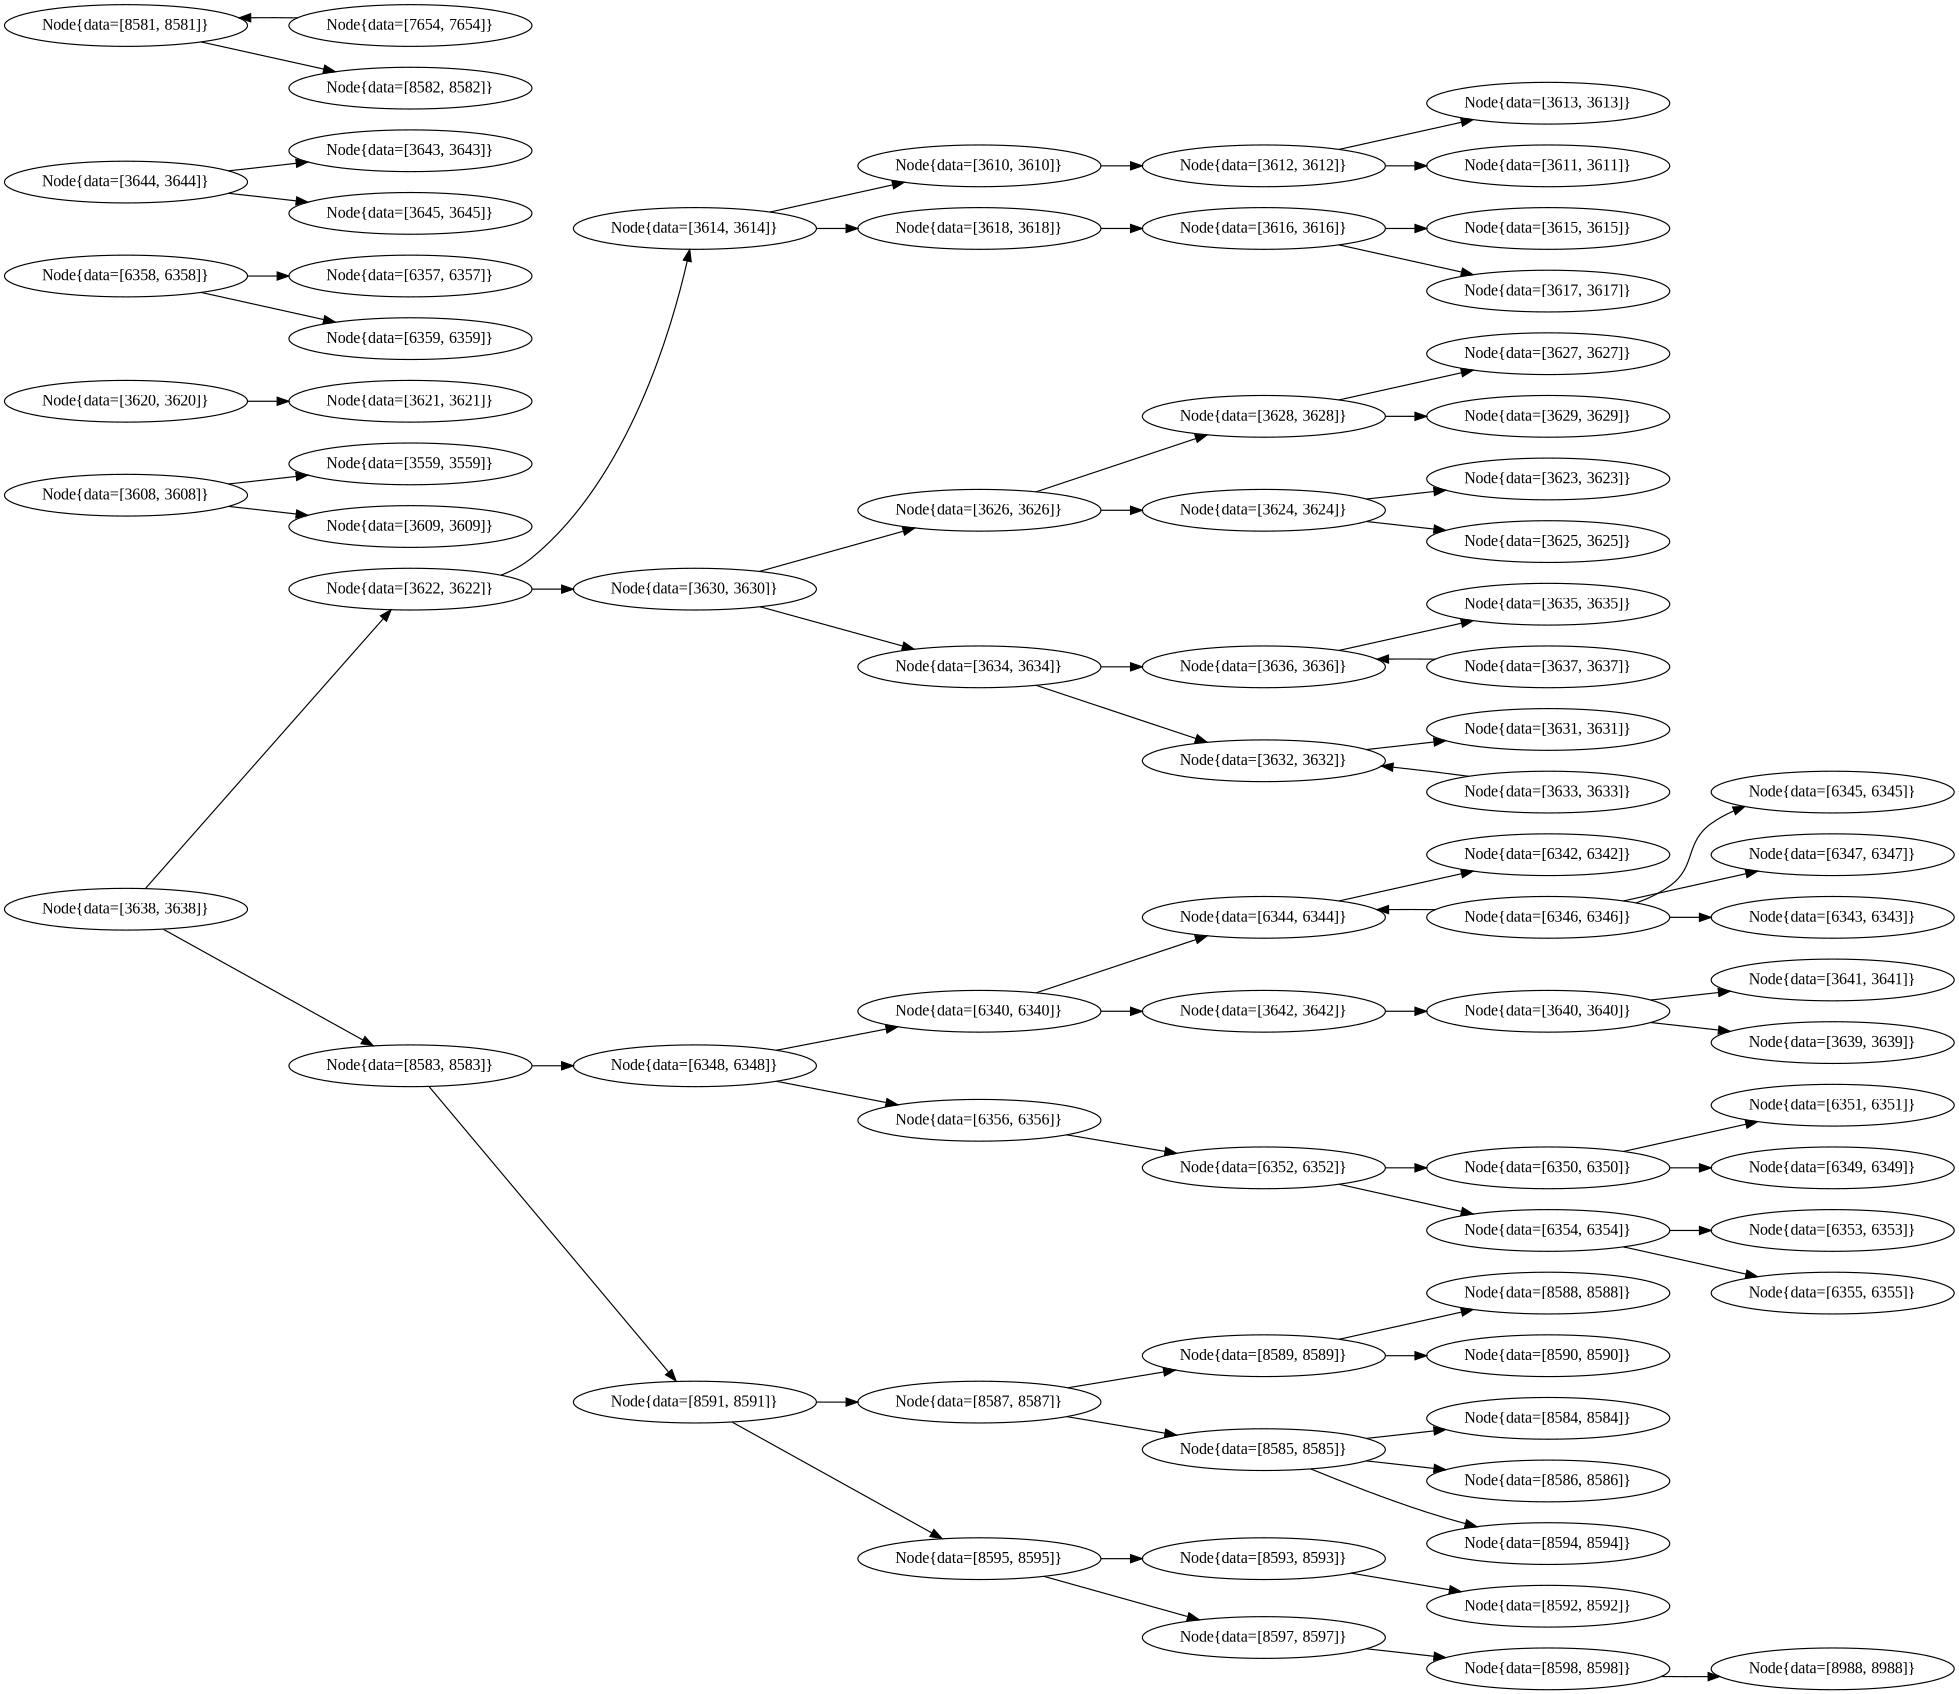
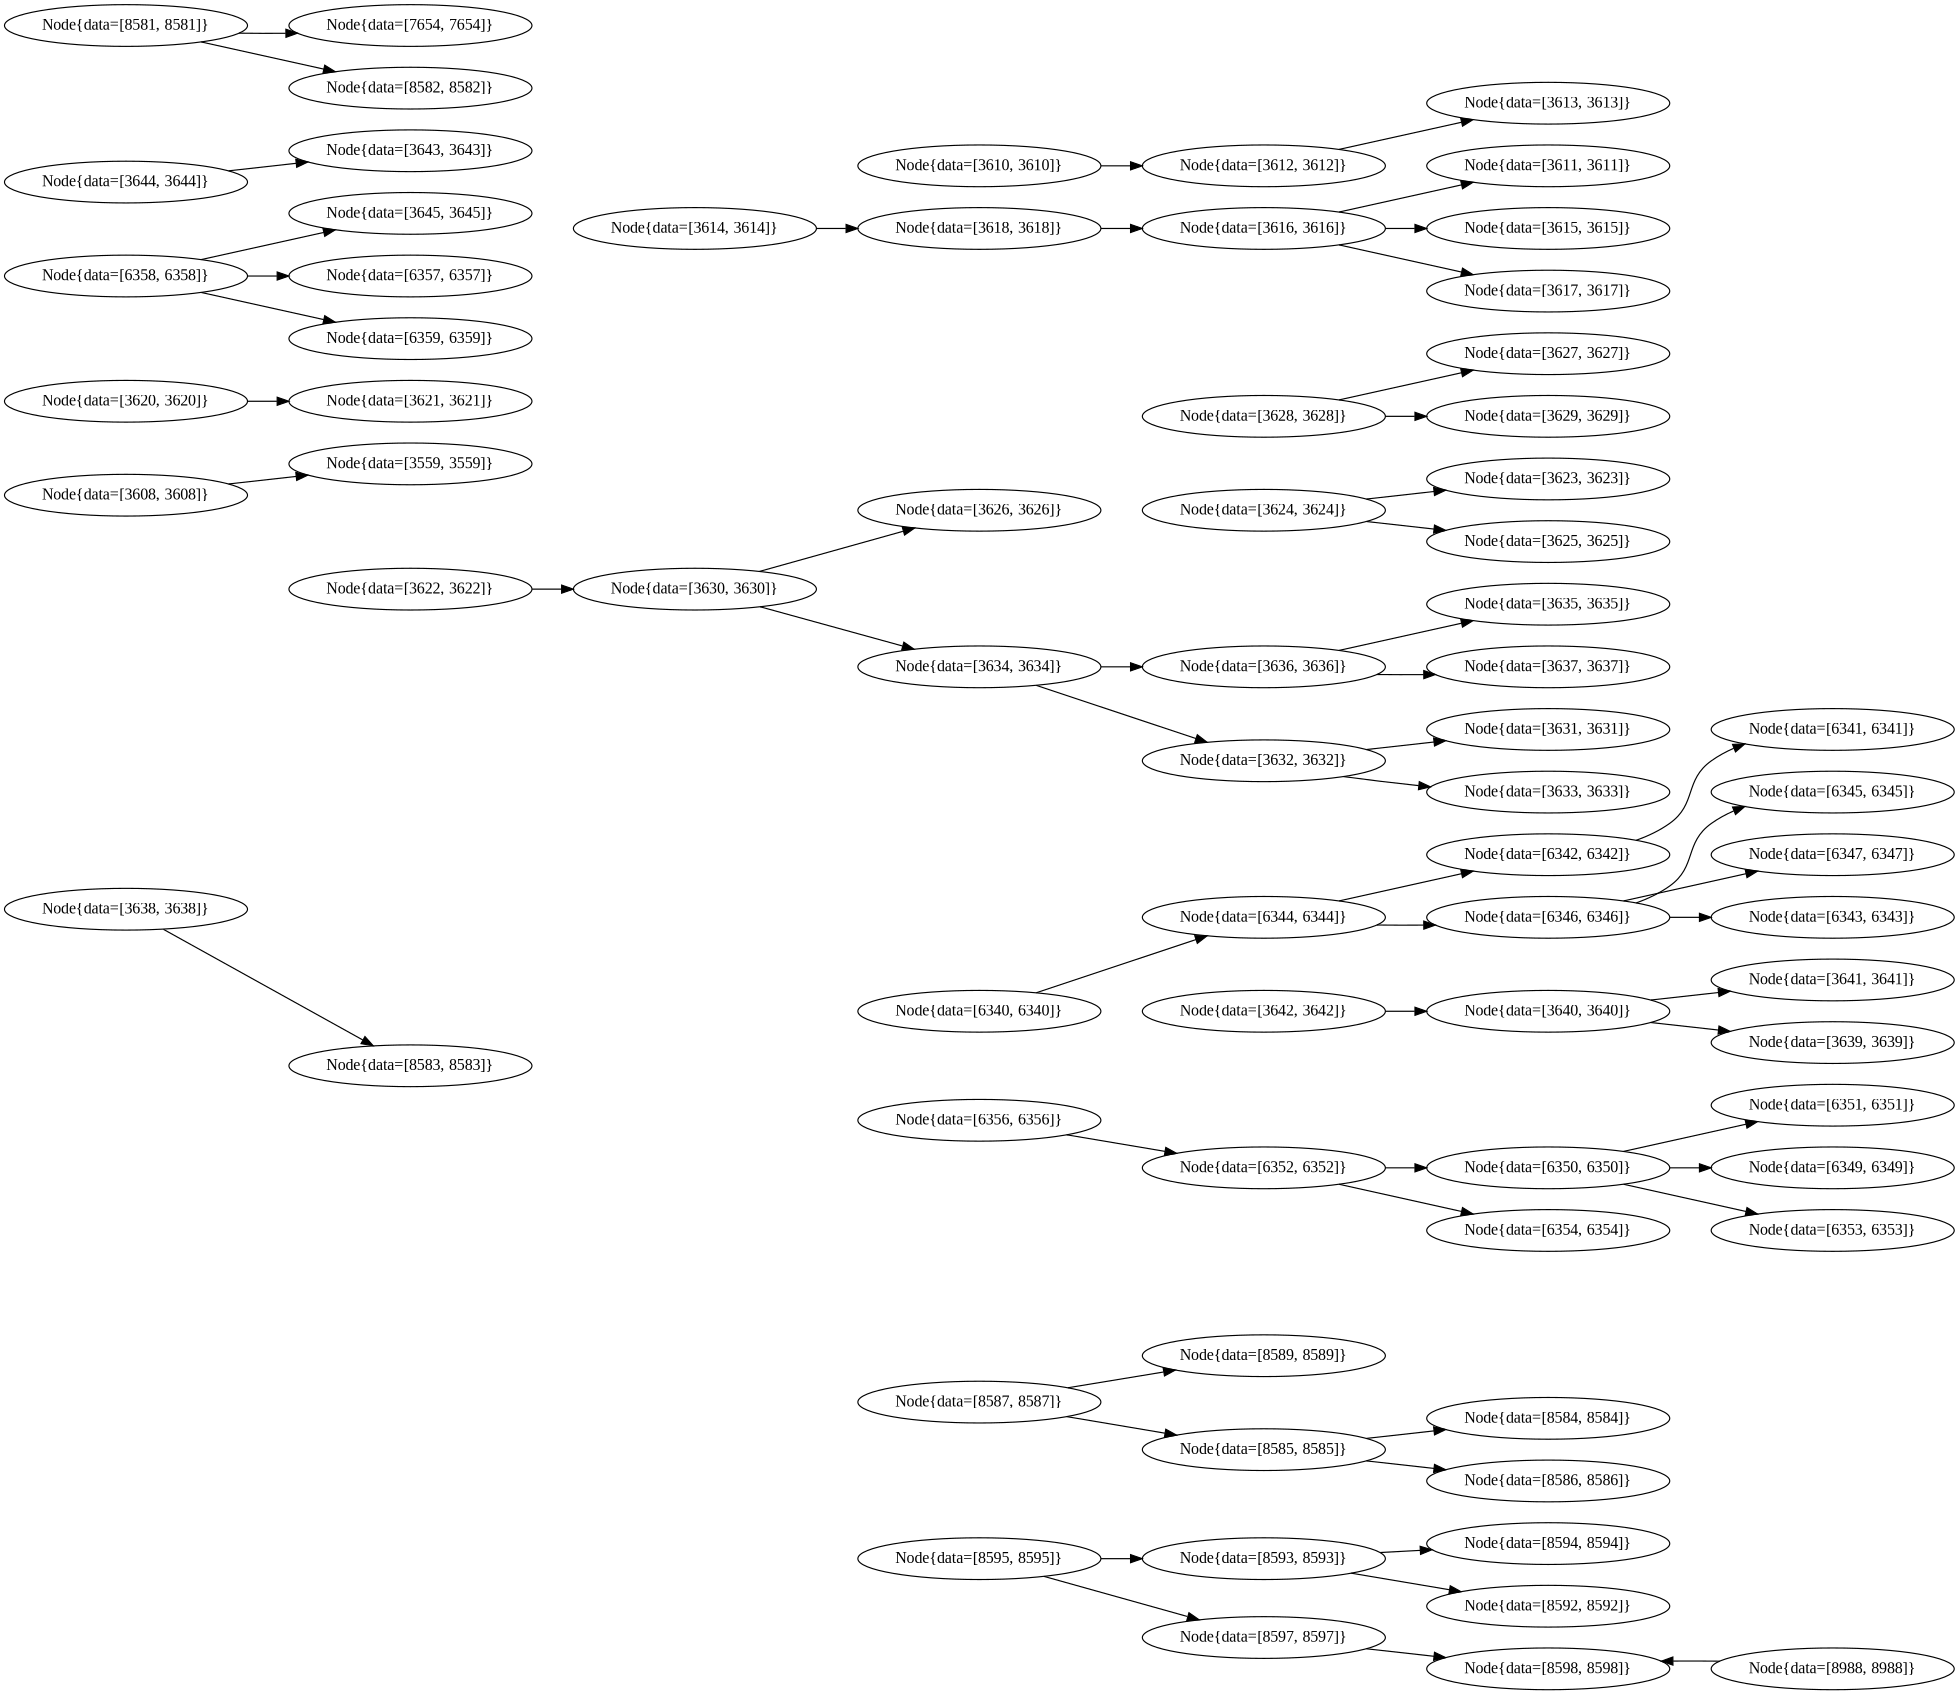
edge "Node{data=[7654, 7654]}" -> "Node{data=[8581, 8581]}": reversed
edge "Node{data=[3612, 3612]}" -> "Node{data=[3611, 3611]}": now "Node{data=[3616, 3616]}" -> "Node{data=[3611, 3611]}"
edge "Node{data=[3644, 3644]}" -> "Node{data=[3645, 3645]}": now "Node{data=[6358, 6358]}" -> "Node{data=[3645, 3645]}"
edge "Node{data=[3614, 3614]}" -> "Node{data=[3610, 3610]}": removed
edge "Node{data=[3622, 3622]}" -> "Node{data=[3614, 3614]}": removed
edge "Node{data=[3626, 3626]}" -> "Node{data=[3628, 3628]}": removed
edge "Node{data=[3626, 3626]}" -> "Node{data=[3624, 3624]}": removed
node "Node{data=[3609, 3609]}": removed
edge "Node{data=[3637, 3637]}" -> "Node{data=[3636, 3636]}": reversed
node "Node{data=[6341, 6341]}": added
edge "Node{data=[3638, 3638]}" -> "Node{data=[3622, 3622]}": removed
edge "Node{data=[3633, 3633]}" -> "Node{data=[3632, 3632]}": reversed
edge "Node{data=[6346, 6346]}" -> "Node{data=[6344, 6344]}": reversed
edge "Node{data=[6340, 6340]}" -> "Node{data=[3642, 3642]}": removed
node "Node{data=[6348, 6348]}": removed
edge "Node{data=[6354, 6354]}" -> "Node{data=[6353, 6353]}": now "Node{data=[6350, 6350]}" -> "Node{data=[6353, 6353]}"
node "Node{data=[8588, 8588]}": removed
node "Node{data=[6355, 6355]}": removed
node "Node{data=[8590, 8590]}": removed
node "Node{data=[8591, 8591]}": removed
edge "Node{data=[8585, 8585]}" -> "Node{data=[8594, 8594]}": now "Node{data=[8593, 8593]}" -> "Node{data=[8594, 8594]}"
edge "Node{data=[8598, 8598]}" -> "Node{data=[8988, 8988]}": reversed
